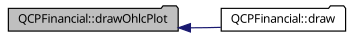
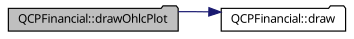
edge "QCPFinancial::draw" -> "QCPFinancial::drawOhlcPlot": reversed
